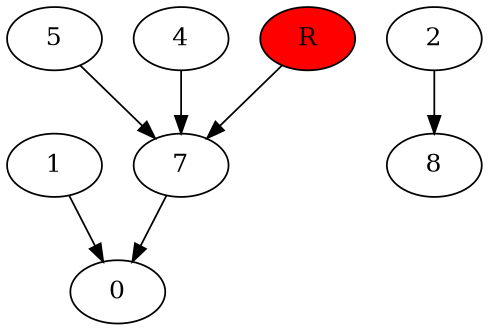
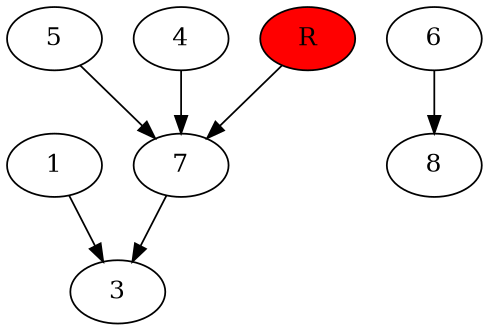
node "2": label "2" -> "6"
node "0": label "0" -> "3"
